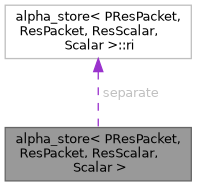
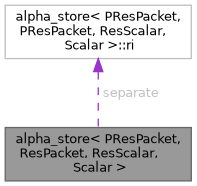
node "alpha_store< PResPacket, ResPacket, ResScalar, Scalar >::ri": label "alpha_store< PResPacket, ResPacket, ResScalar, Scalar >::ri" -> "alpha_store< PResPacket, PResPacket, ResScalar, Scalar >::ri"
